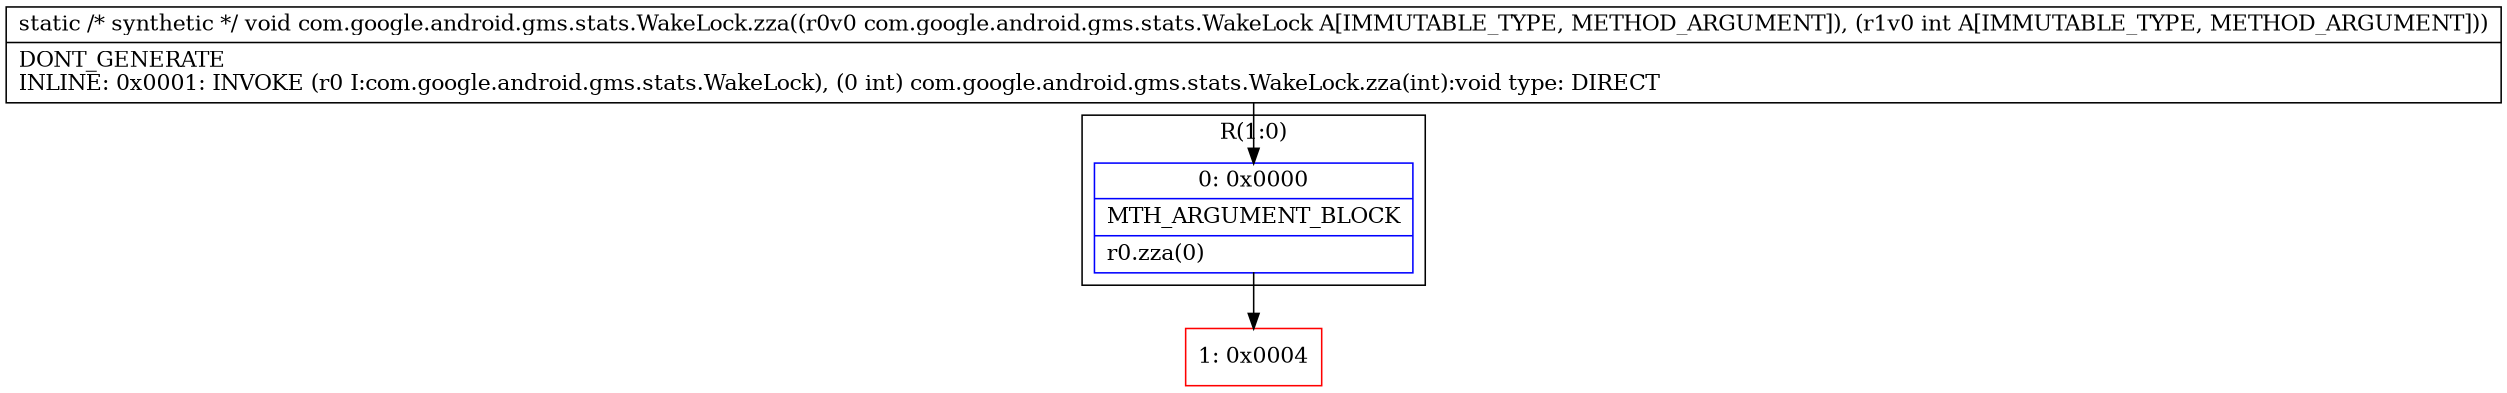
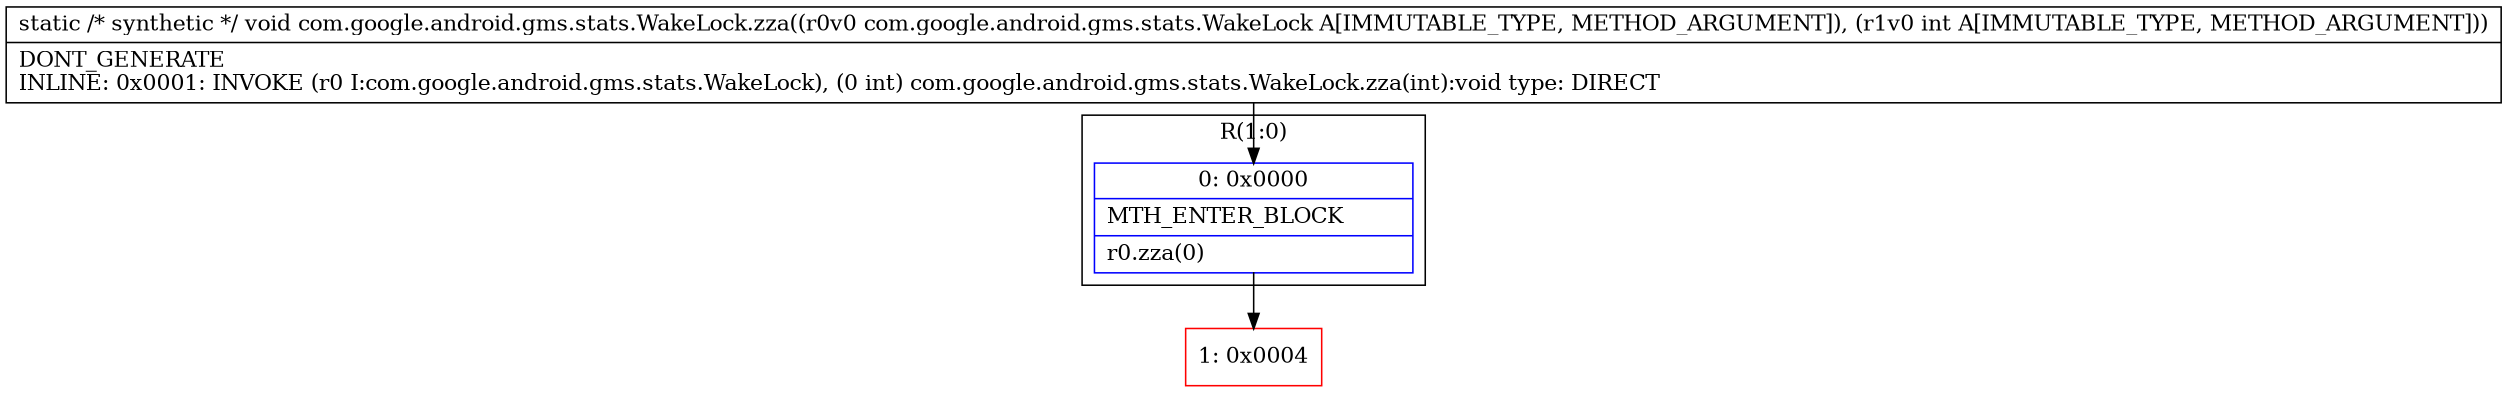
node "0: 0x0000": text "MTH_ARGUMENT_BLOCK" -> "MTH_ENTER_BLOCK"
